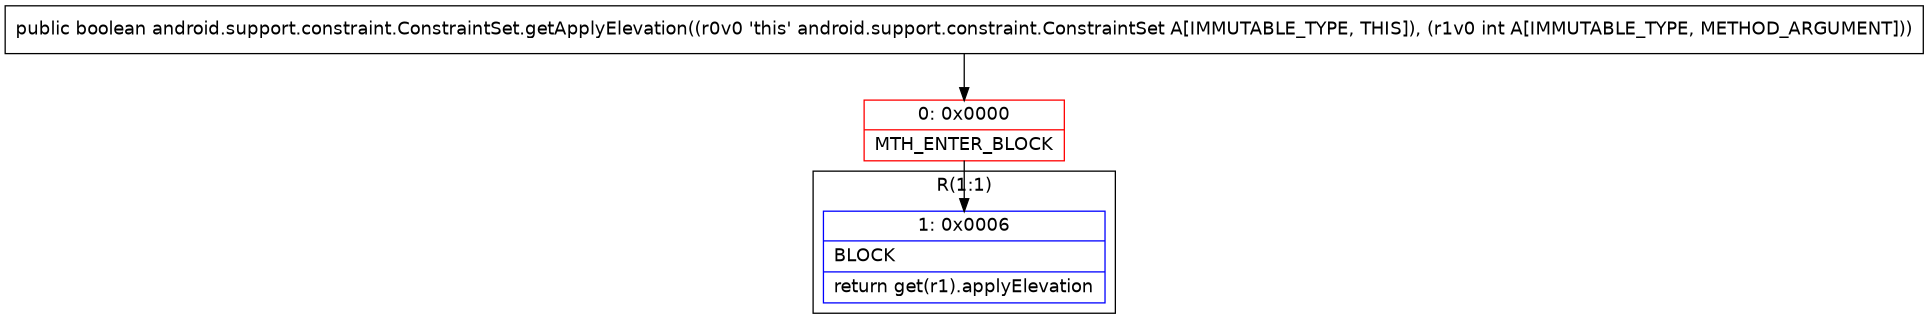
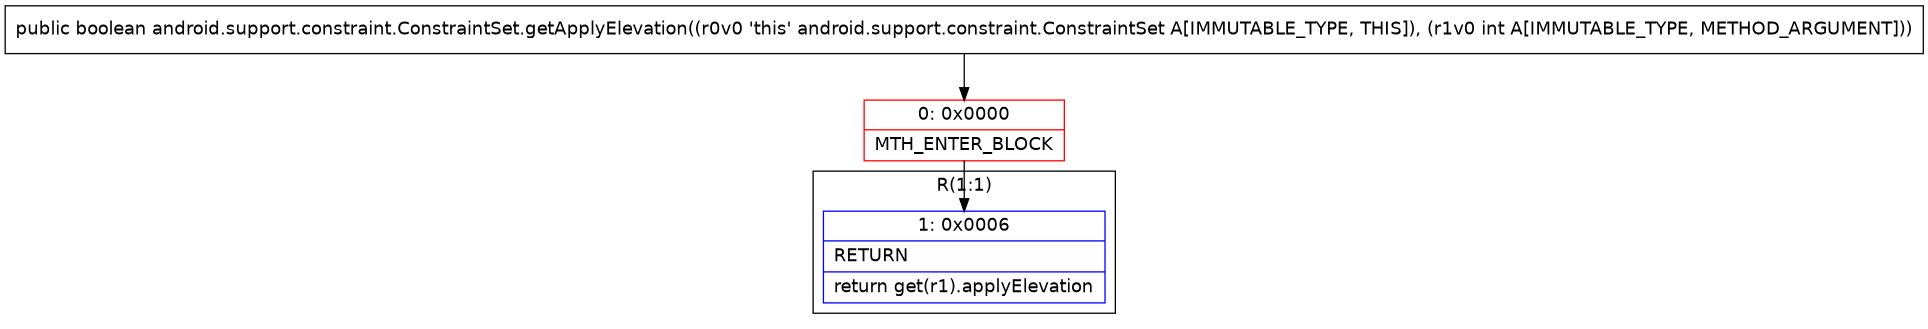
node "1: 0x0006": text "BLOCK" -> "RETURN"
